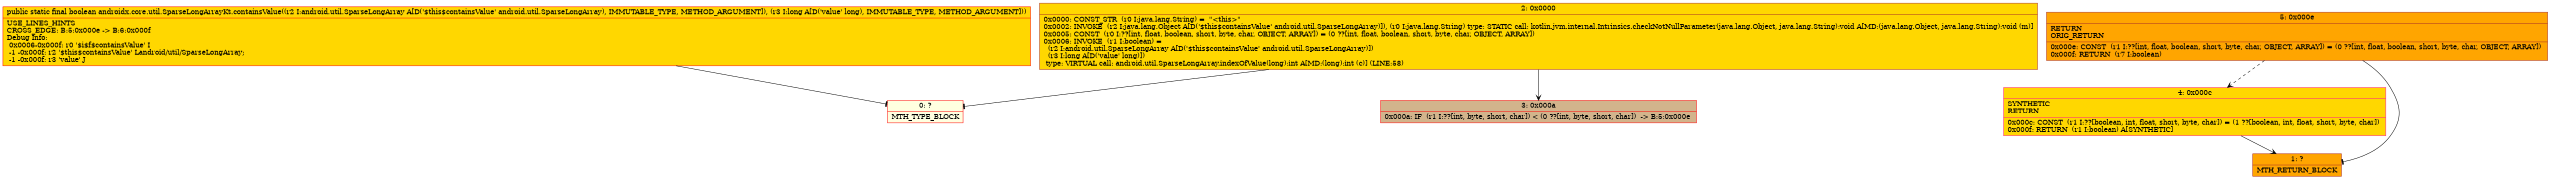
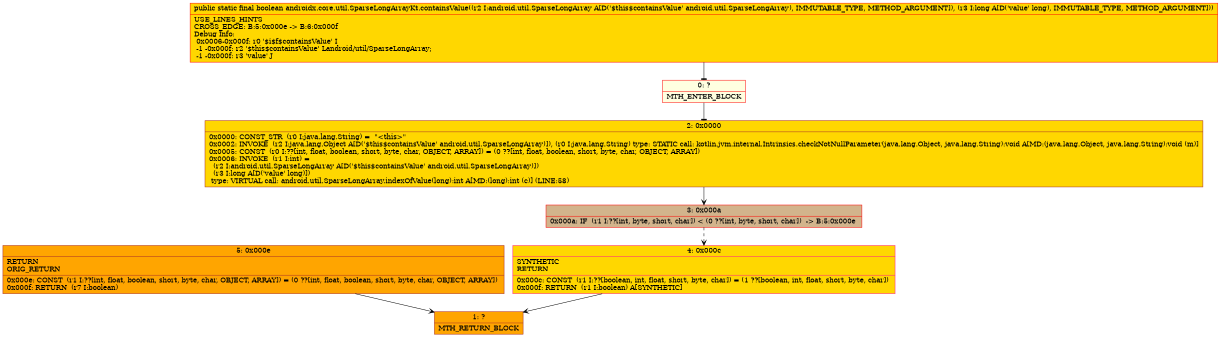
node "2: 0x0000": text "0x0006: INVOKE  (r1 I:boolean) =" -> "0x0006: INVOKE  (r1 I:int) ="
edge "5: 0x000e" -> "4: 0x000c": now "3: 0x000a" -> "4: 0x000c"
edge "2: 0x0000" -> "0: ?": reversed
node "0: ?": text "MTH_TYPE_BLOCK" -> "MTH_ENTER_BLOCK"
edge "5: 0x000e" -> "1: ?": arrowhead tee -> vee
